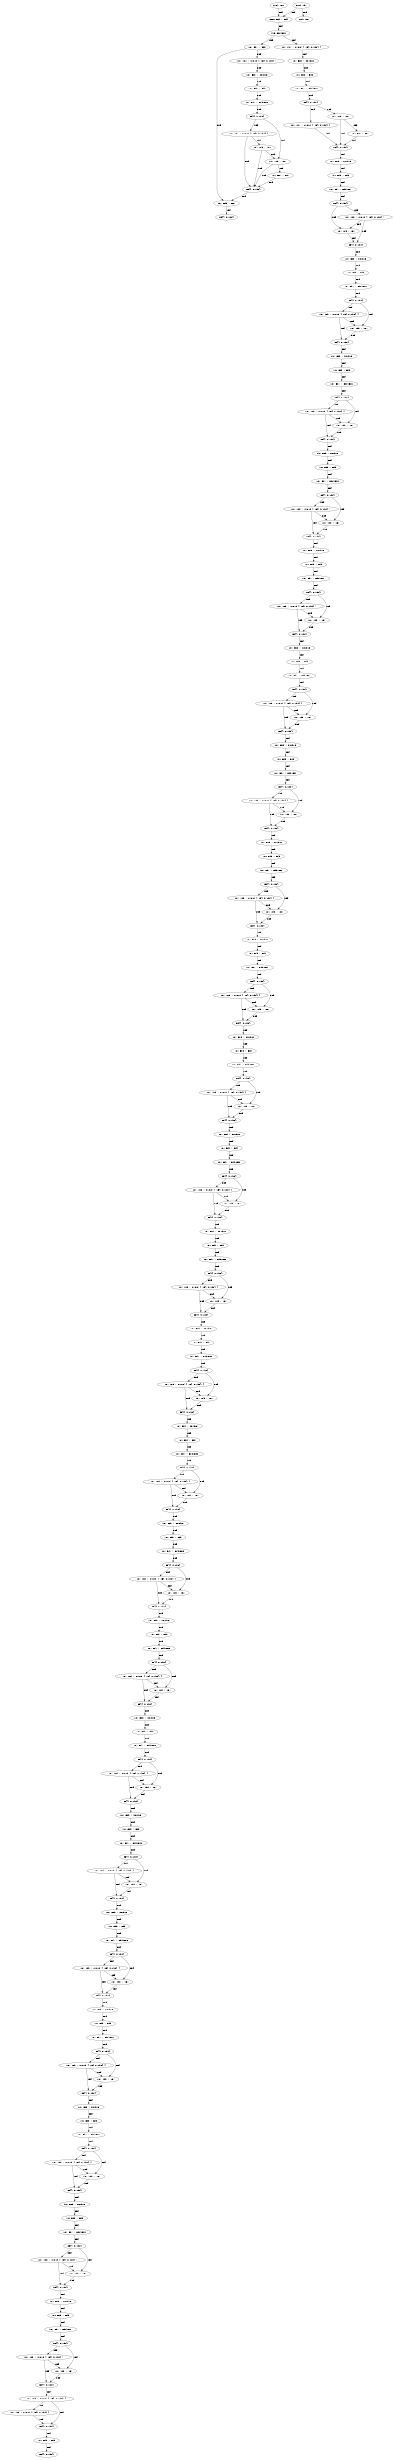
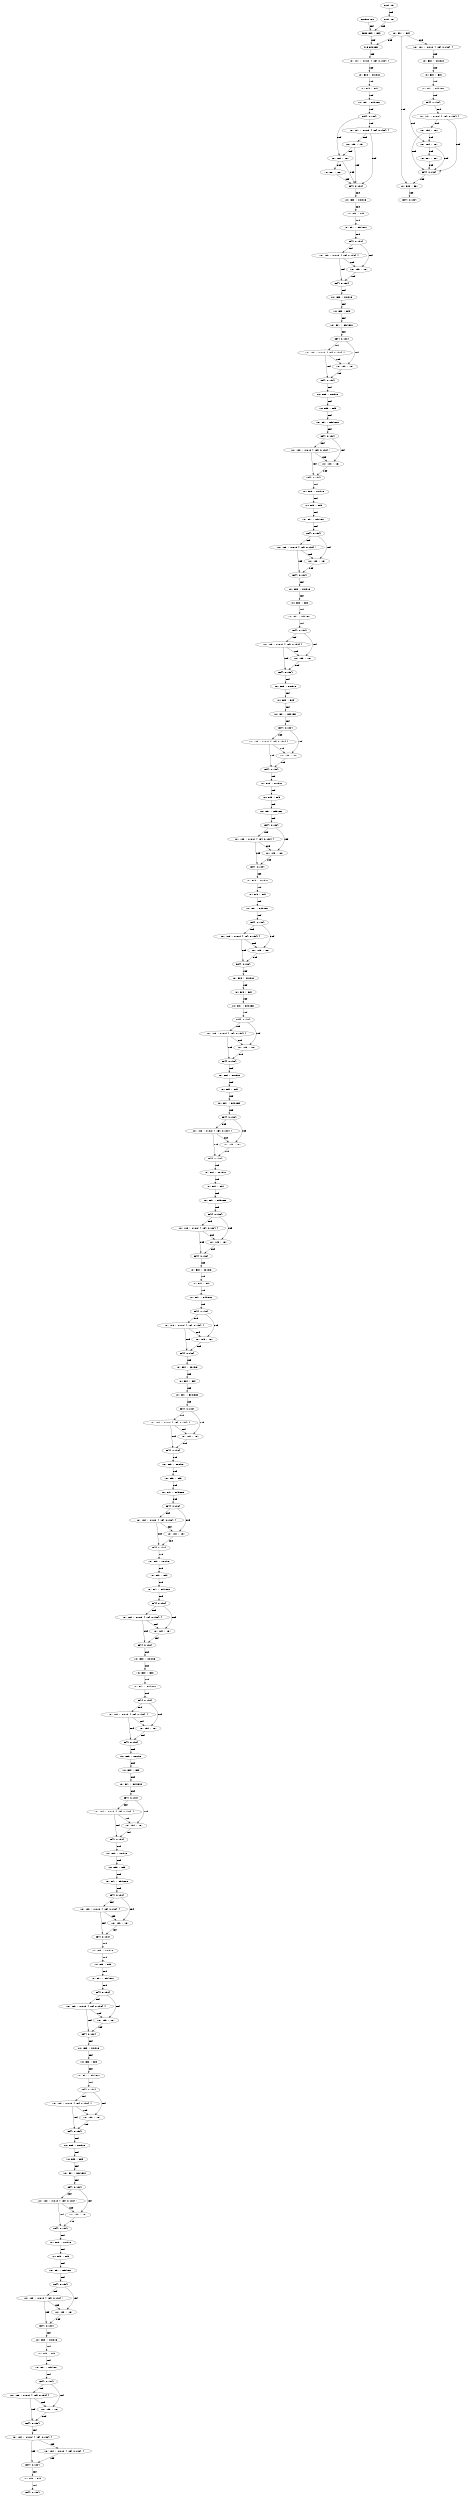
node "push r14": label "push r14" -> "string r14"
edge "push rbx" -> "test edi , edi": now "push rax" -> "test edi , edi"
edge "jne address" -> "mov ebx , edi": reversed
node "mov rdi , rbx": added
